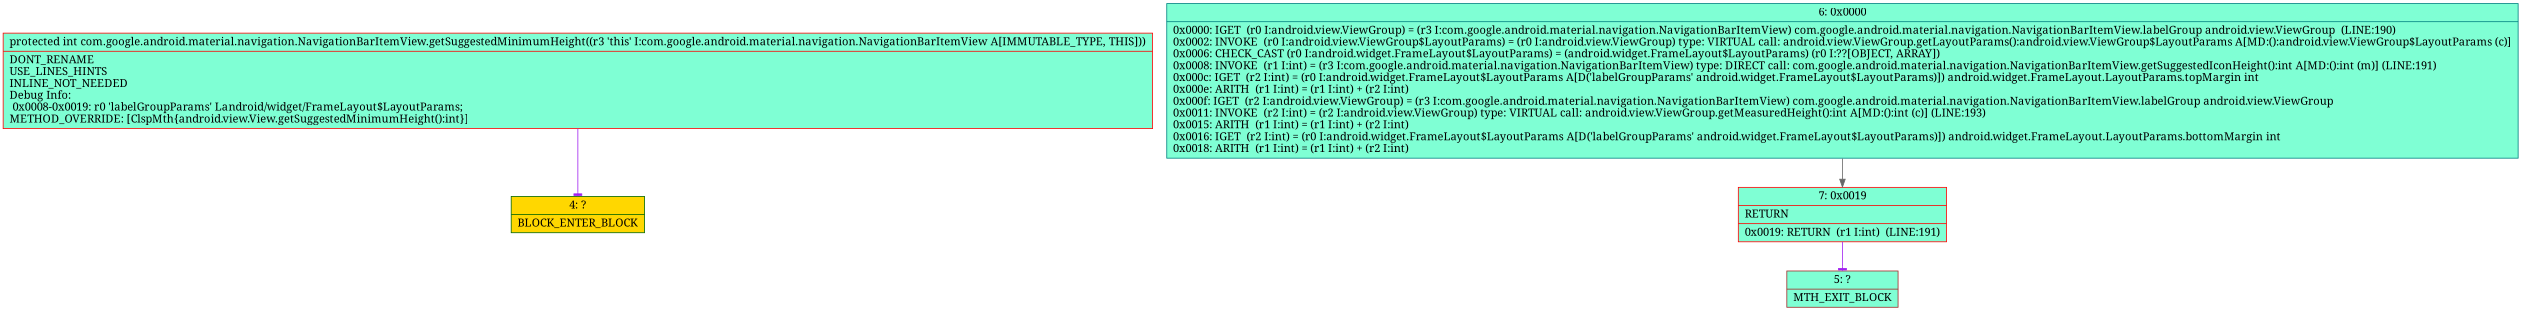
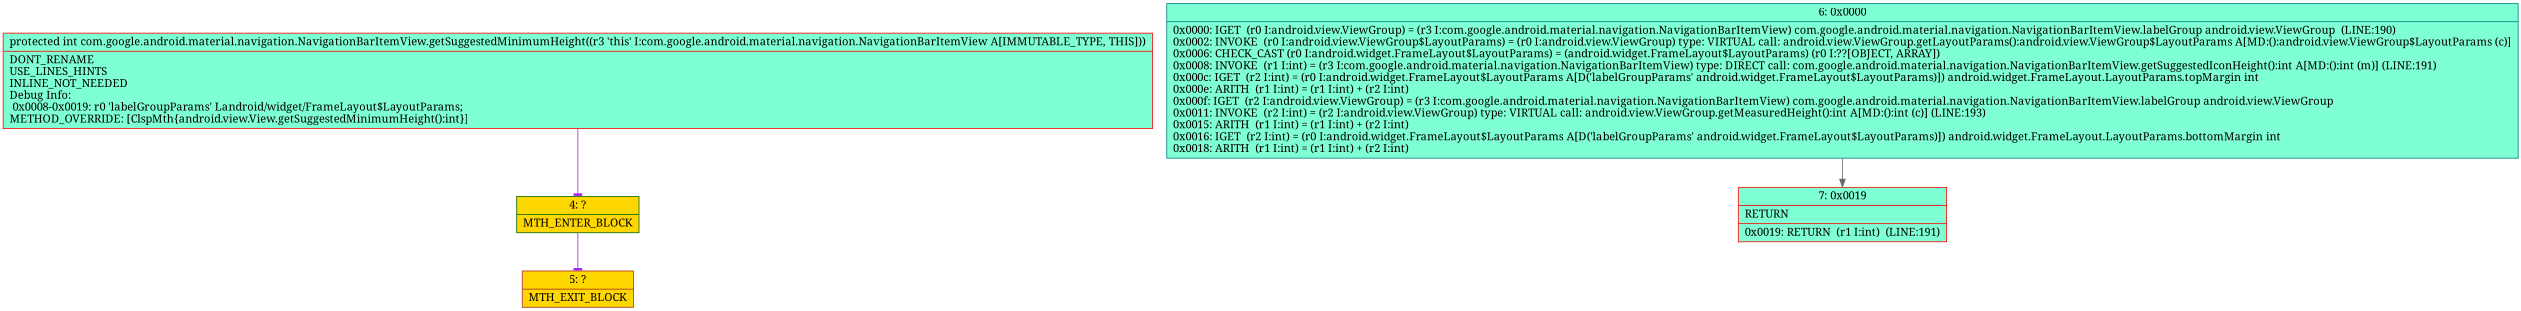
node "4: ?": text "BLOCK_ENTER_BLOCK" -> "MTH_ENTER_BLOCK"
edge "7: 0x0019" -> "5: ?": now "4: ?" -> "5: ?"
node "5: ?": fillcolor aquamarine -> gold
